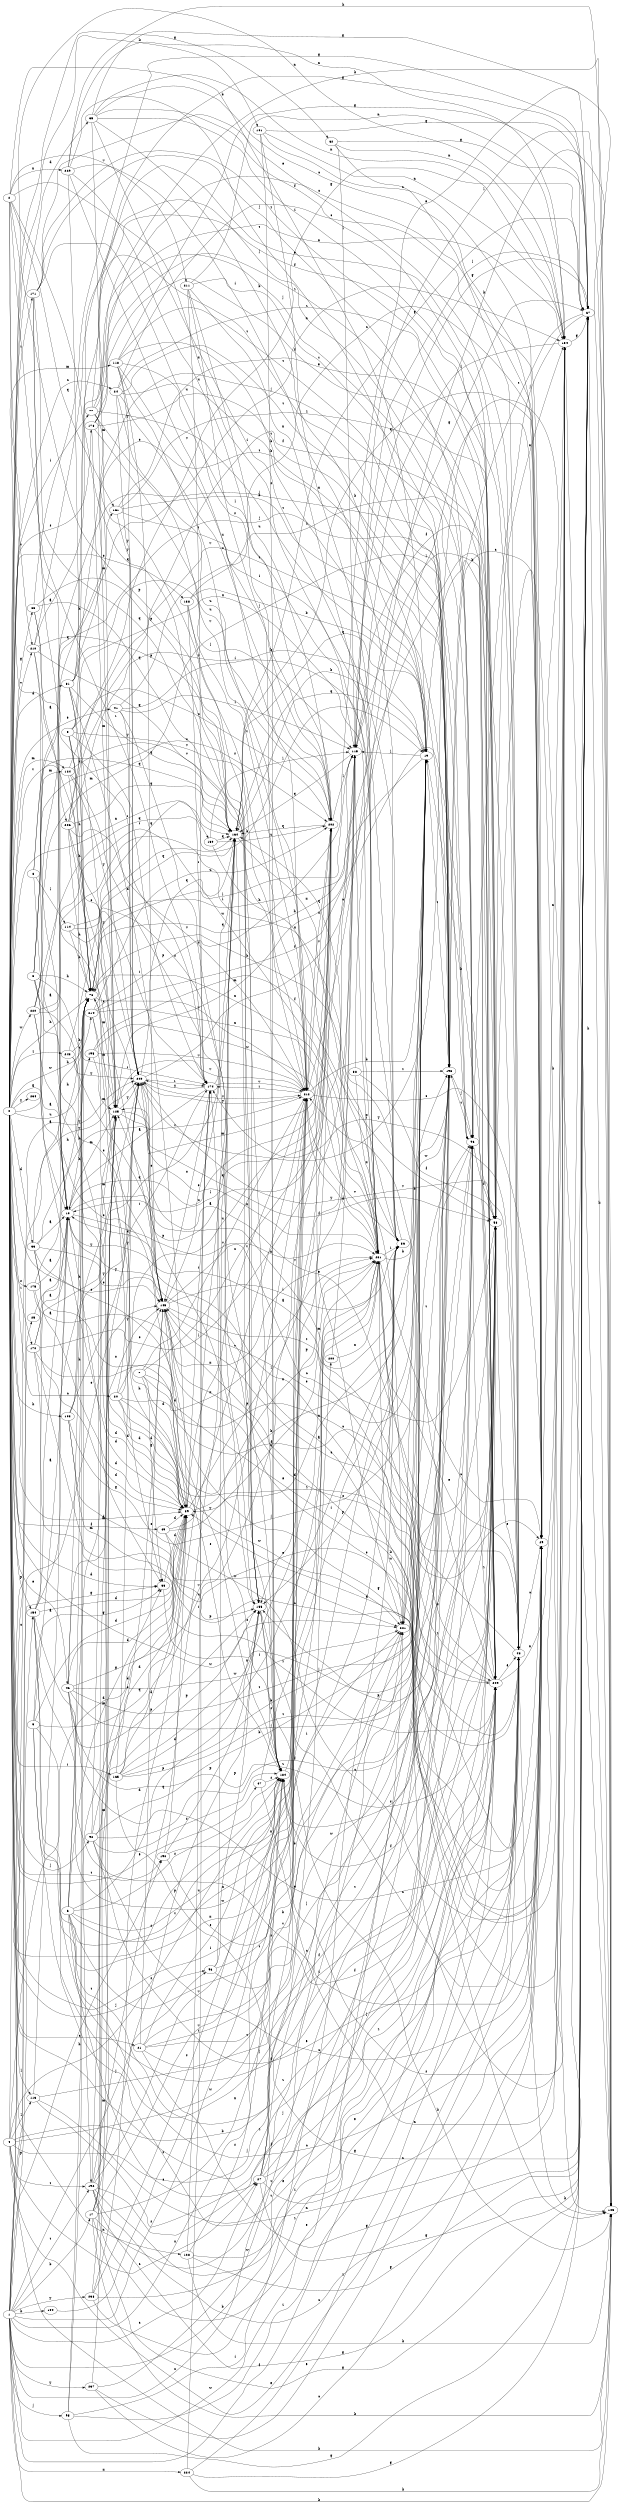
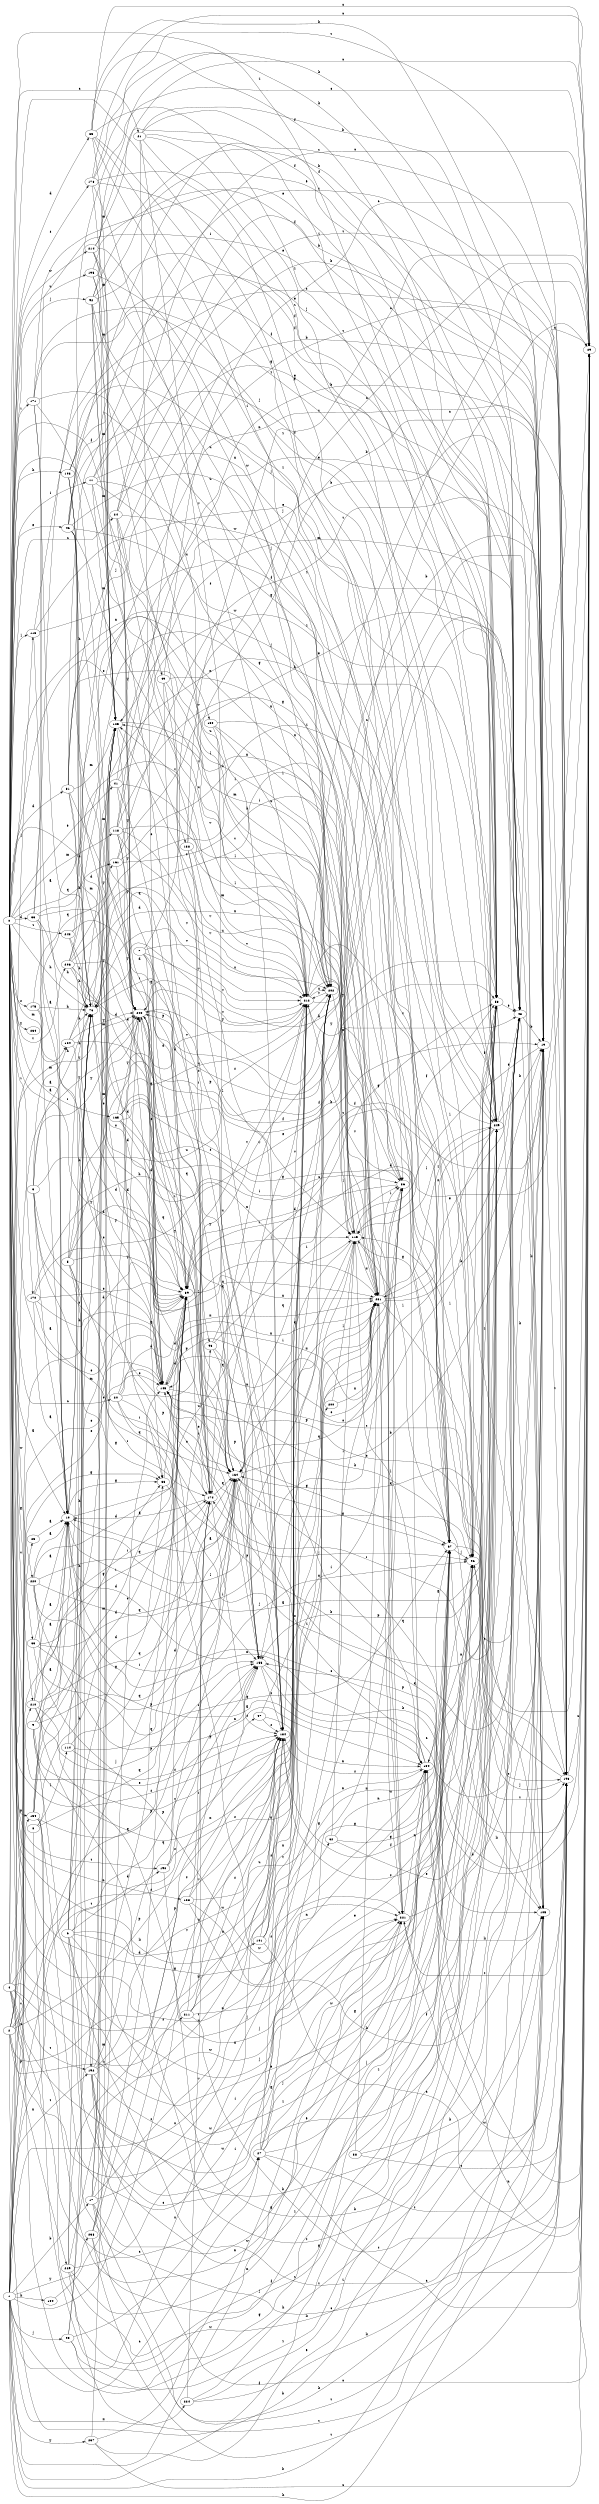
edge "249" -> "134": now "221" -> "134"
